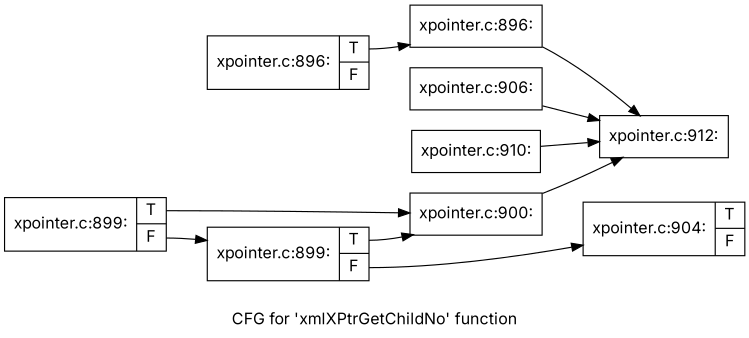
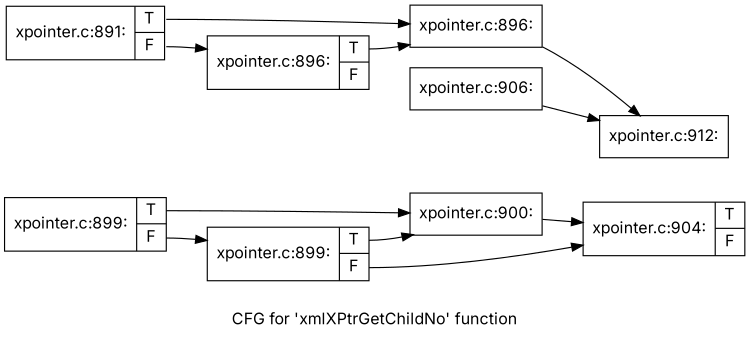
node "xpointer.c:891:": added
node "xpointer.c:910:": removed
edge "xpointer.c:900:" -> "xpointer.c:912:": now "xpointer.c:900:" -> "xpointer.c:904:"
